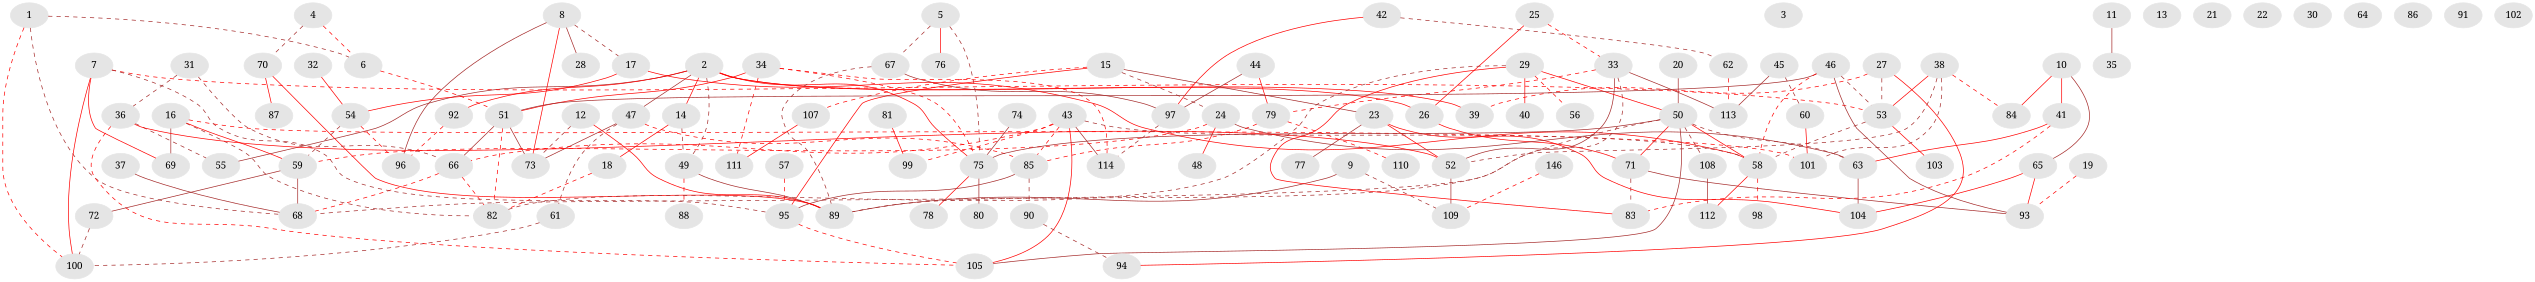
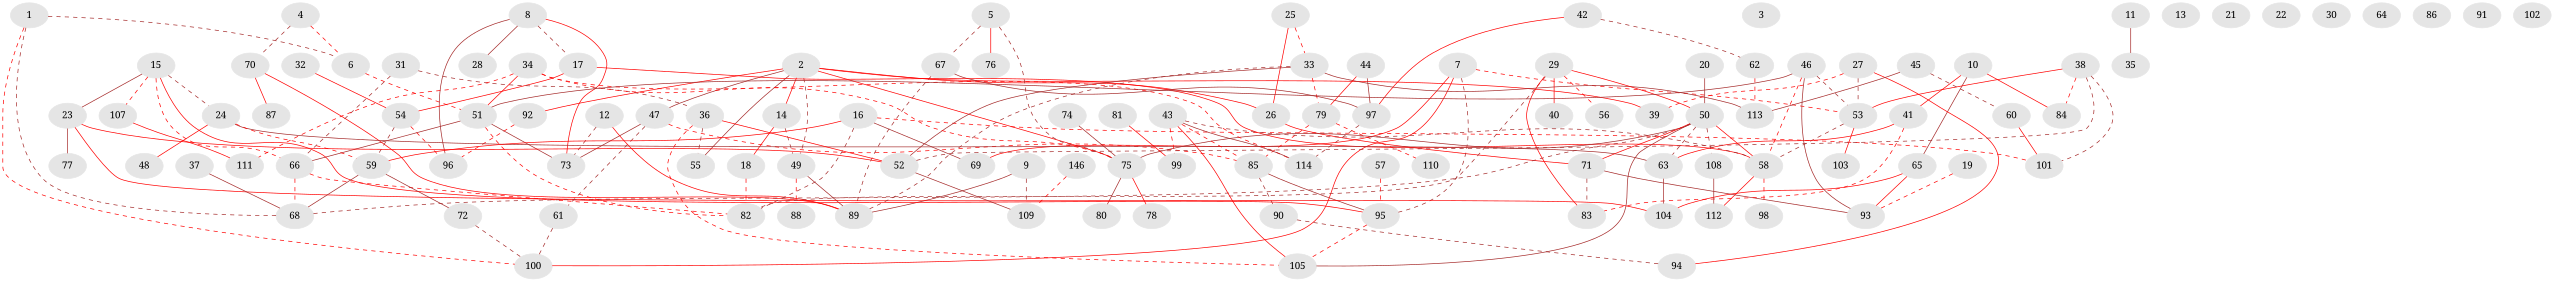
edge "43" -- "66": now "15" -- "66"
